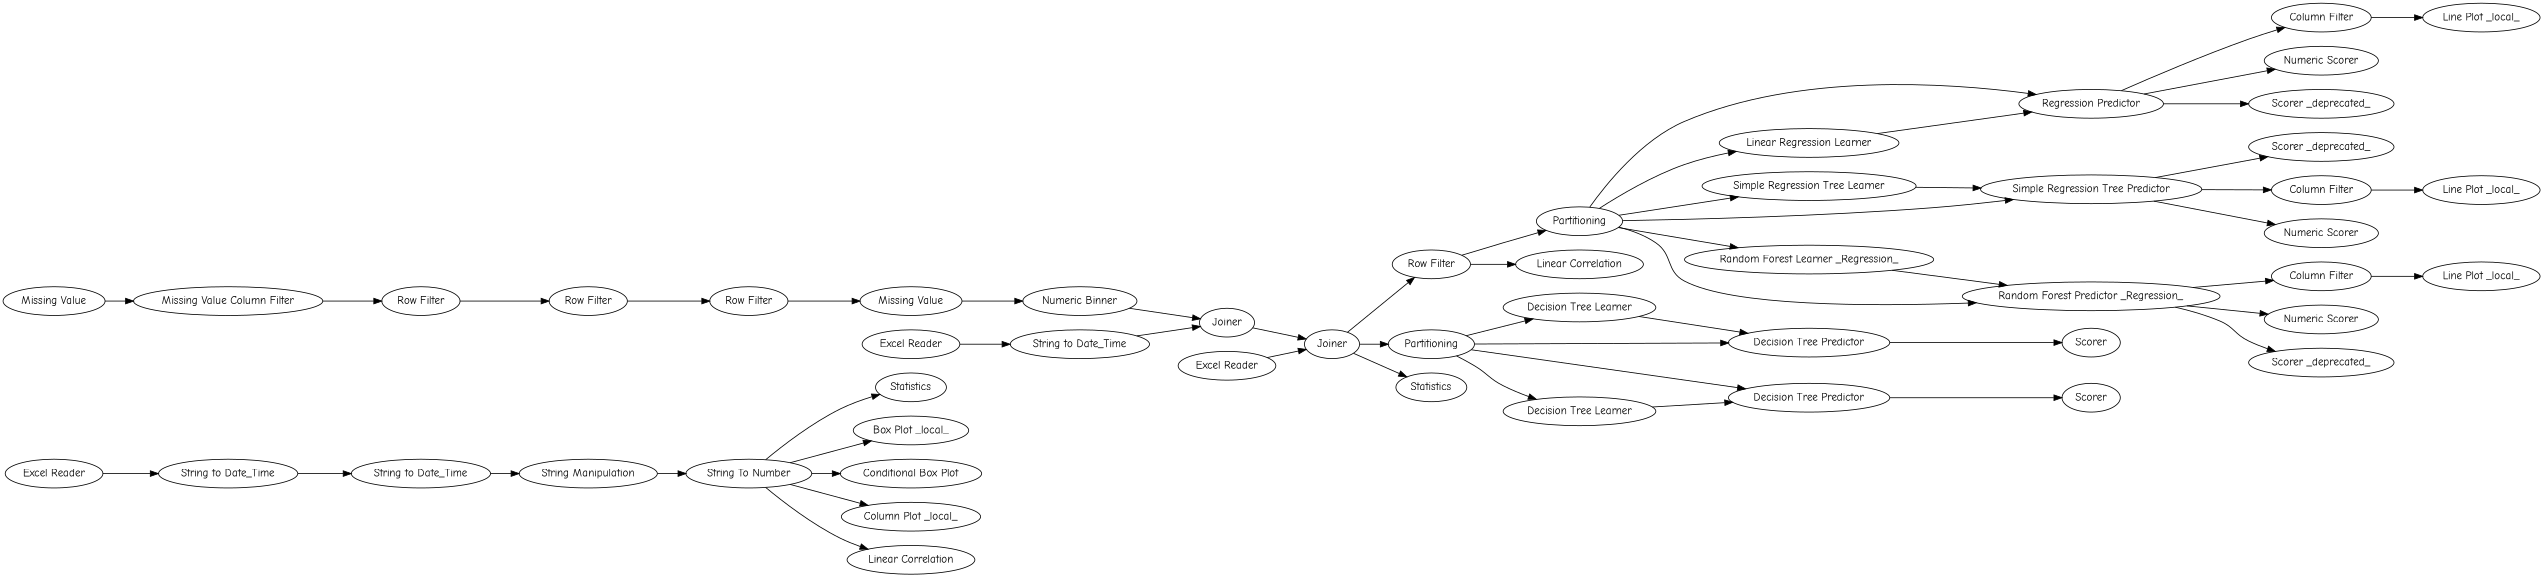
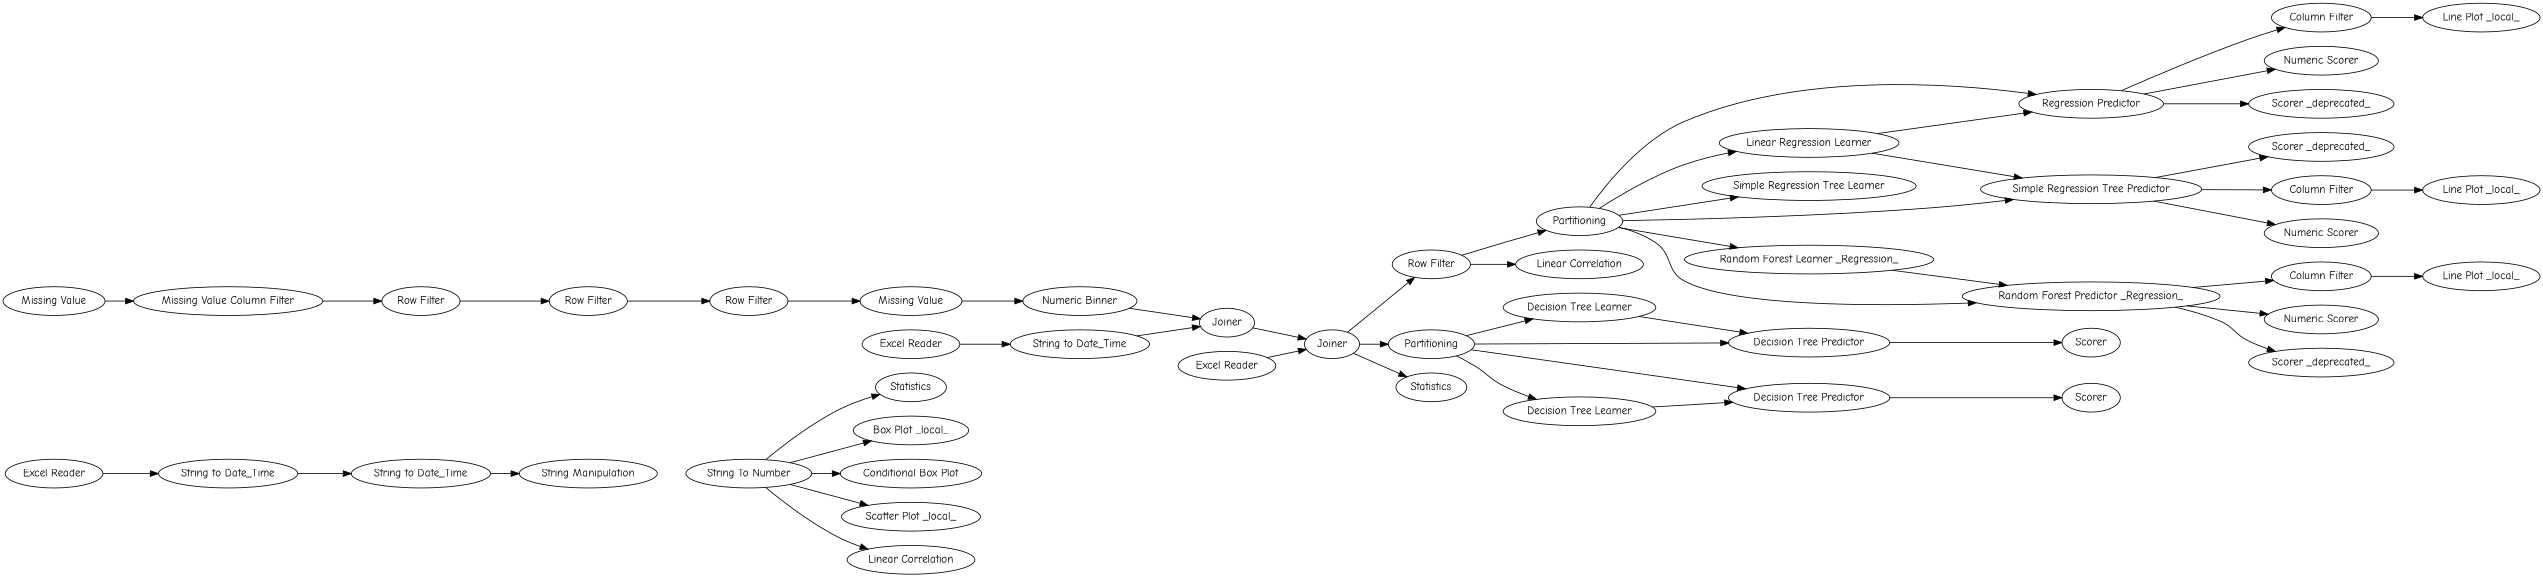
edge "Simple Regression Tree Learner" -> "Simple Regression Tree Predictor": now "Linear Regression Learner" -> "Simple Regression Tree Predictor"
edge "String Manipulation" -> "String To Number": removed
node "Column Plot _local_": label "Column Plot _local_" -> "Scatter Plot _local_"
